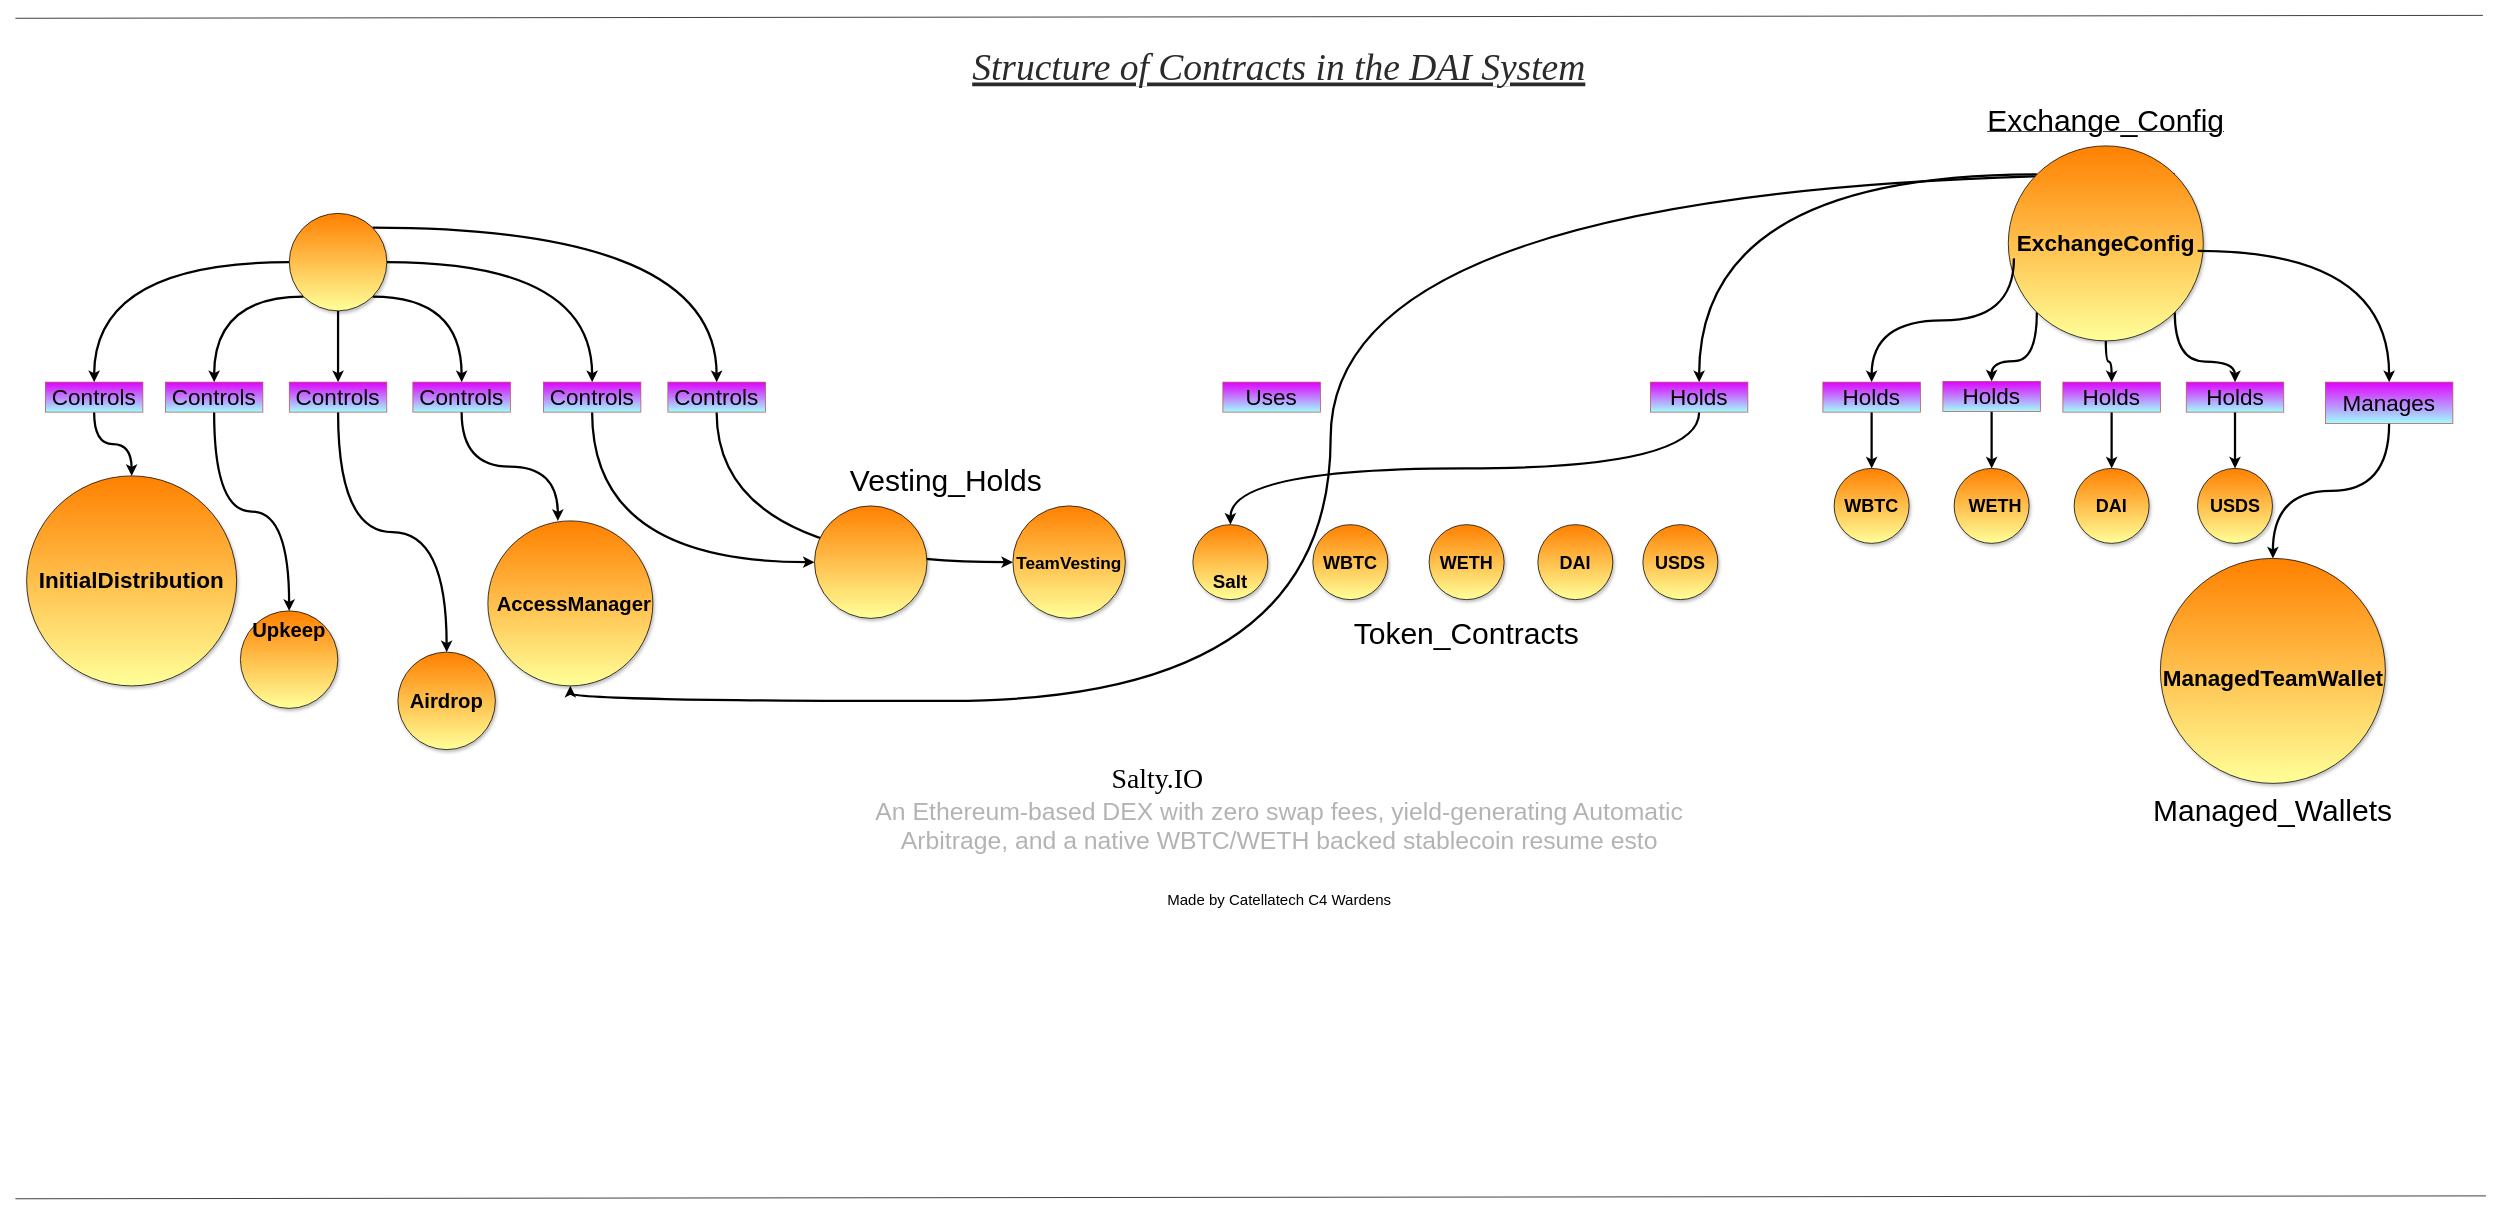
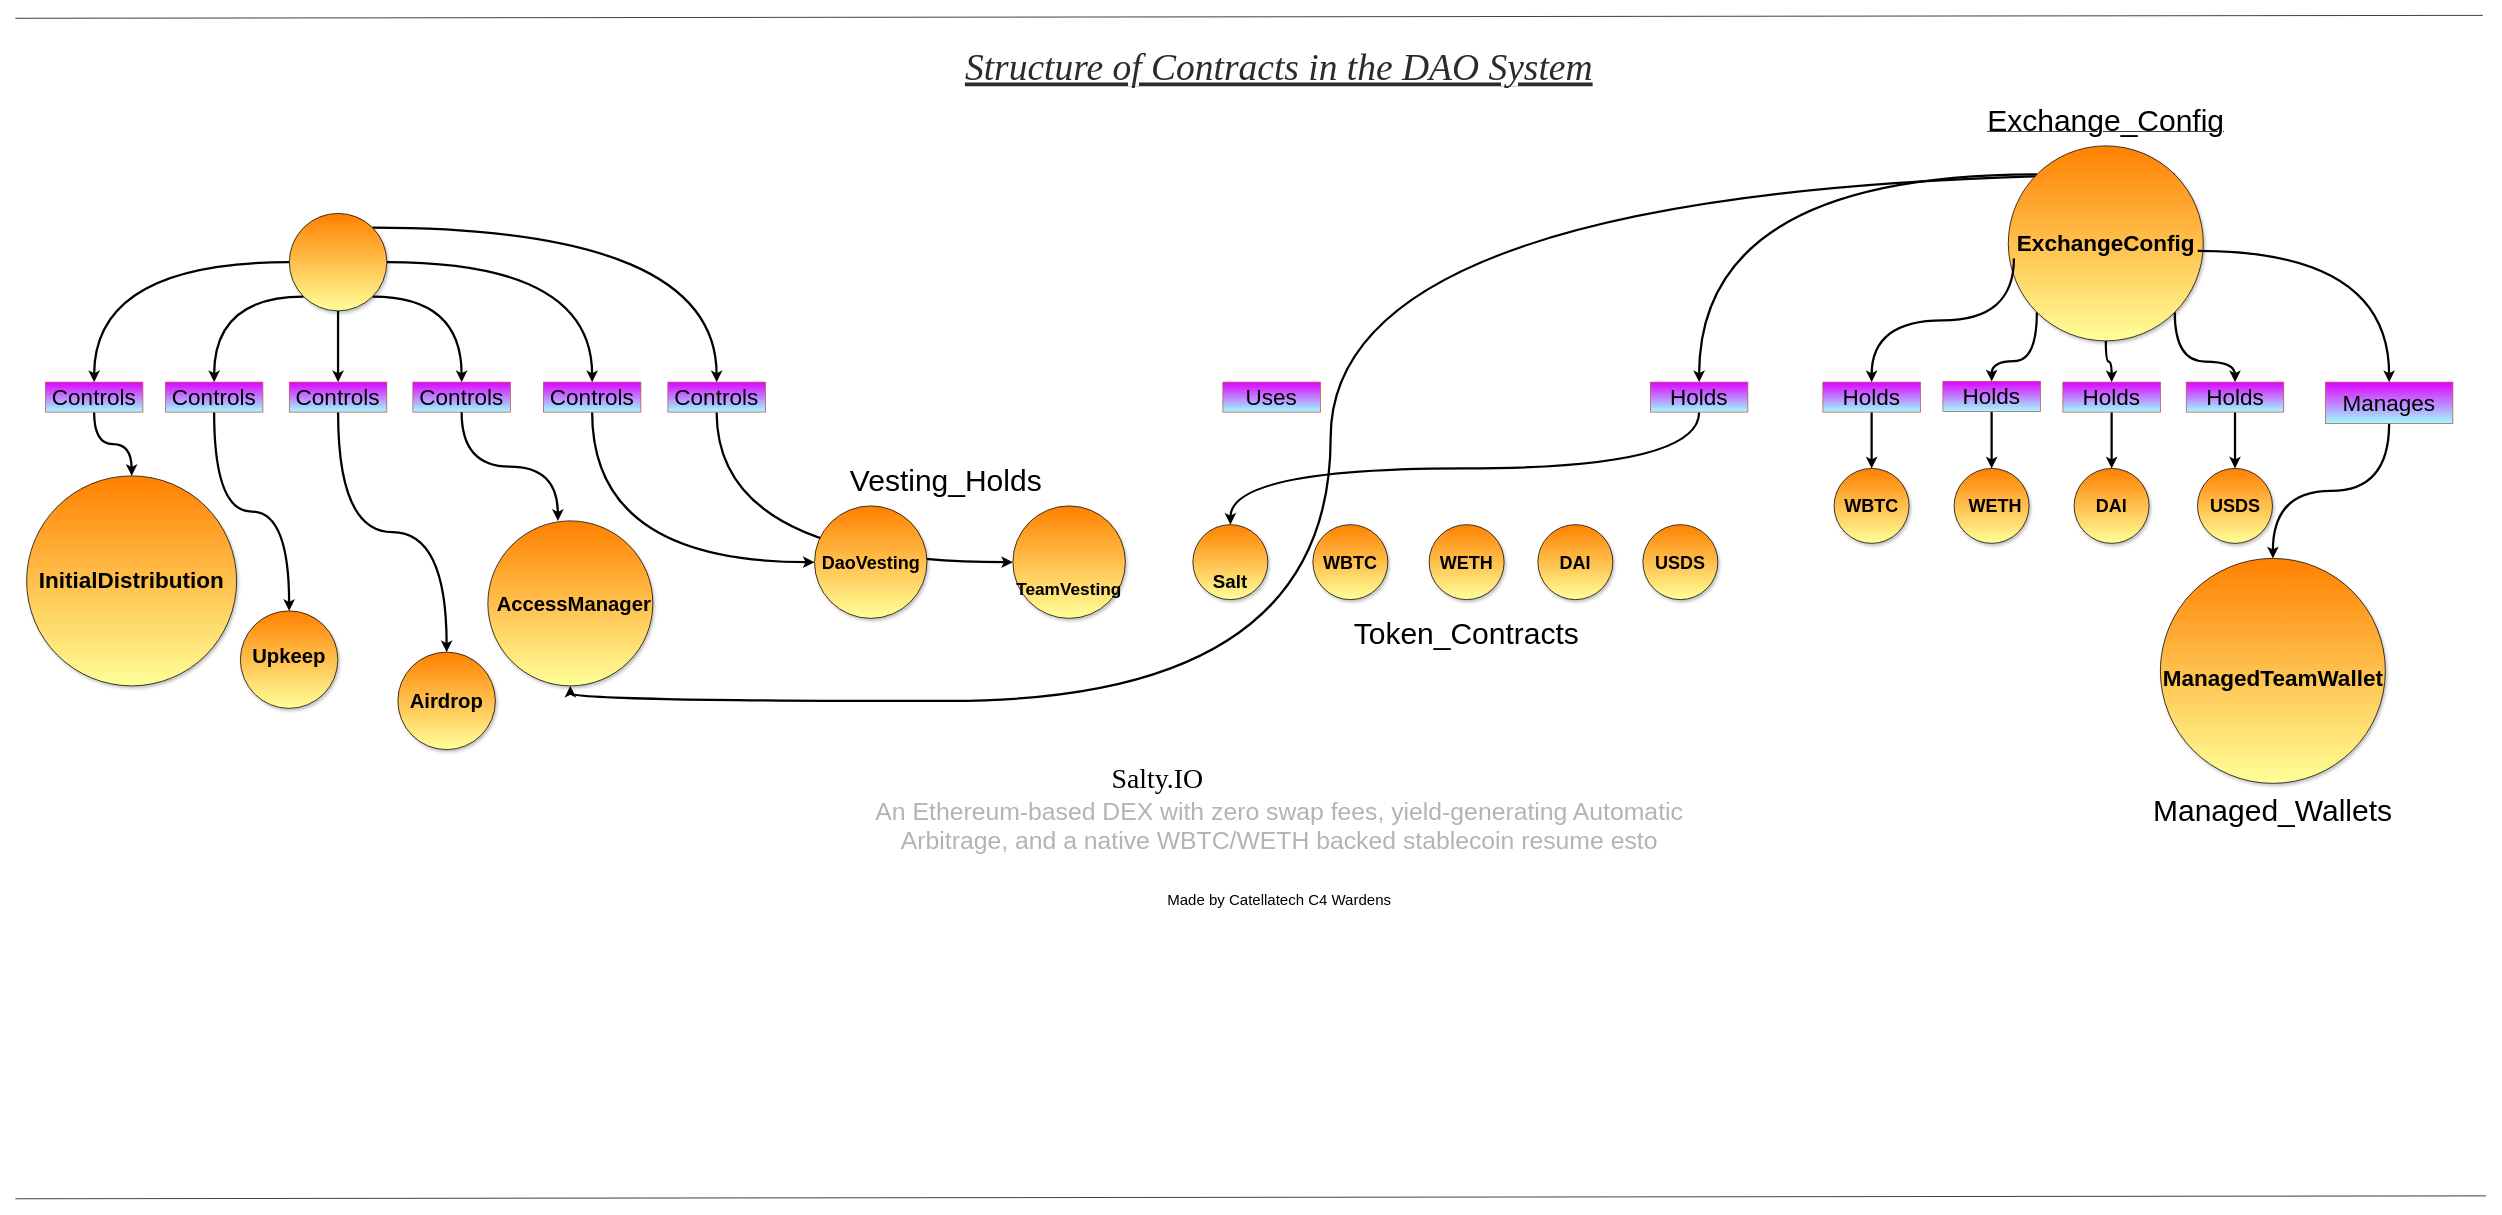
node "Structure of Contracts in the DAI System": label "Structure of Contracts in the DAI System" -> "Structure of Contracts in the DAO System"
node "DaoVesting": added
node "TeamVesting": moved (1069, 562) -> (1069, 588)
node "Upkeep": moved (289, 630) -> (289, 656)
